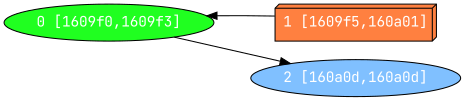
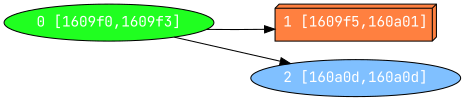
edge "1 [1609f5,160a01]" -> "0 [1609f0,1609f3]": reversed
